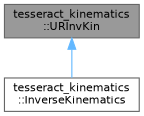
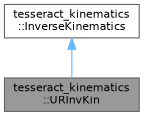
edge "tesseract_kinematics ::InverseKinematics" -> "tesseract_kinematics ::URInvKin": reversed
